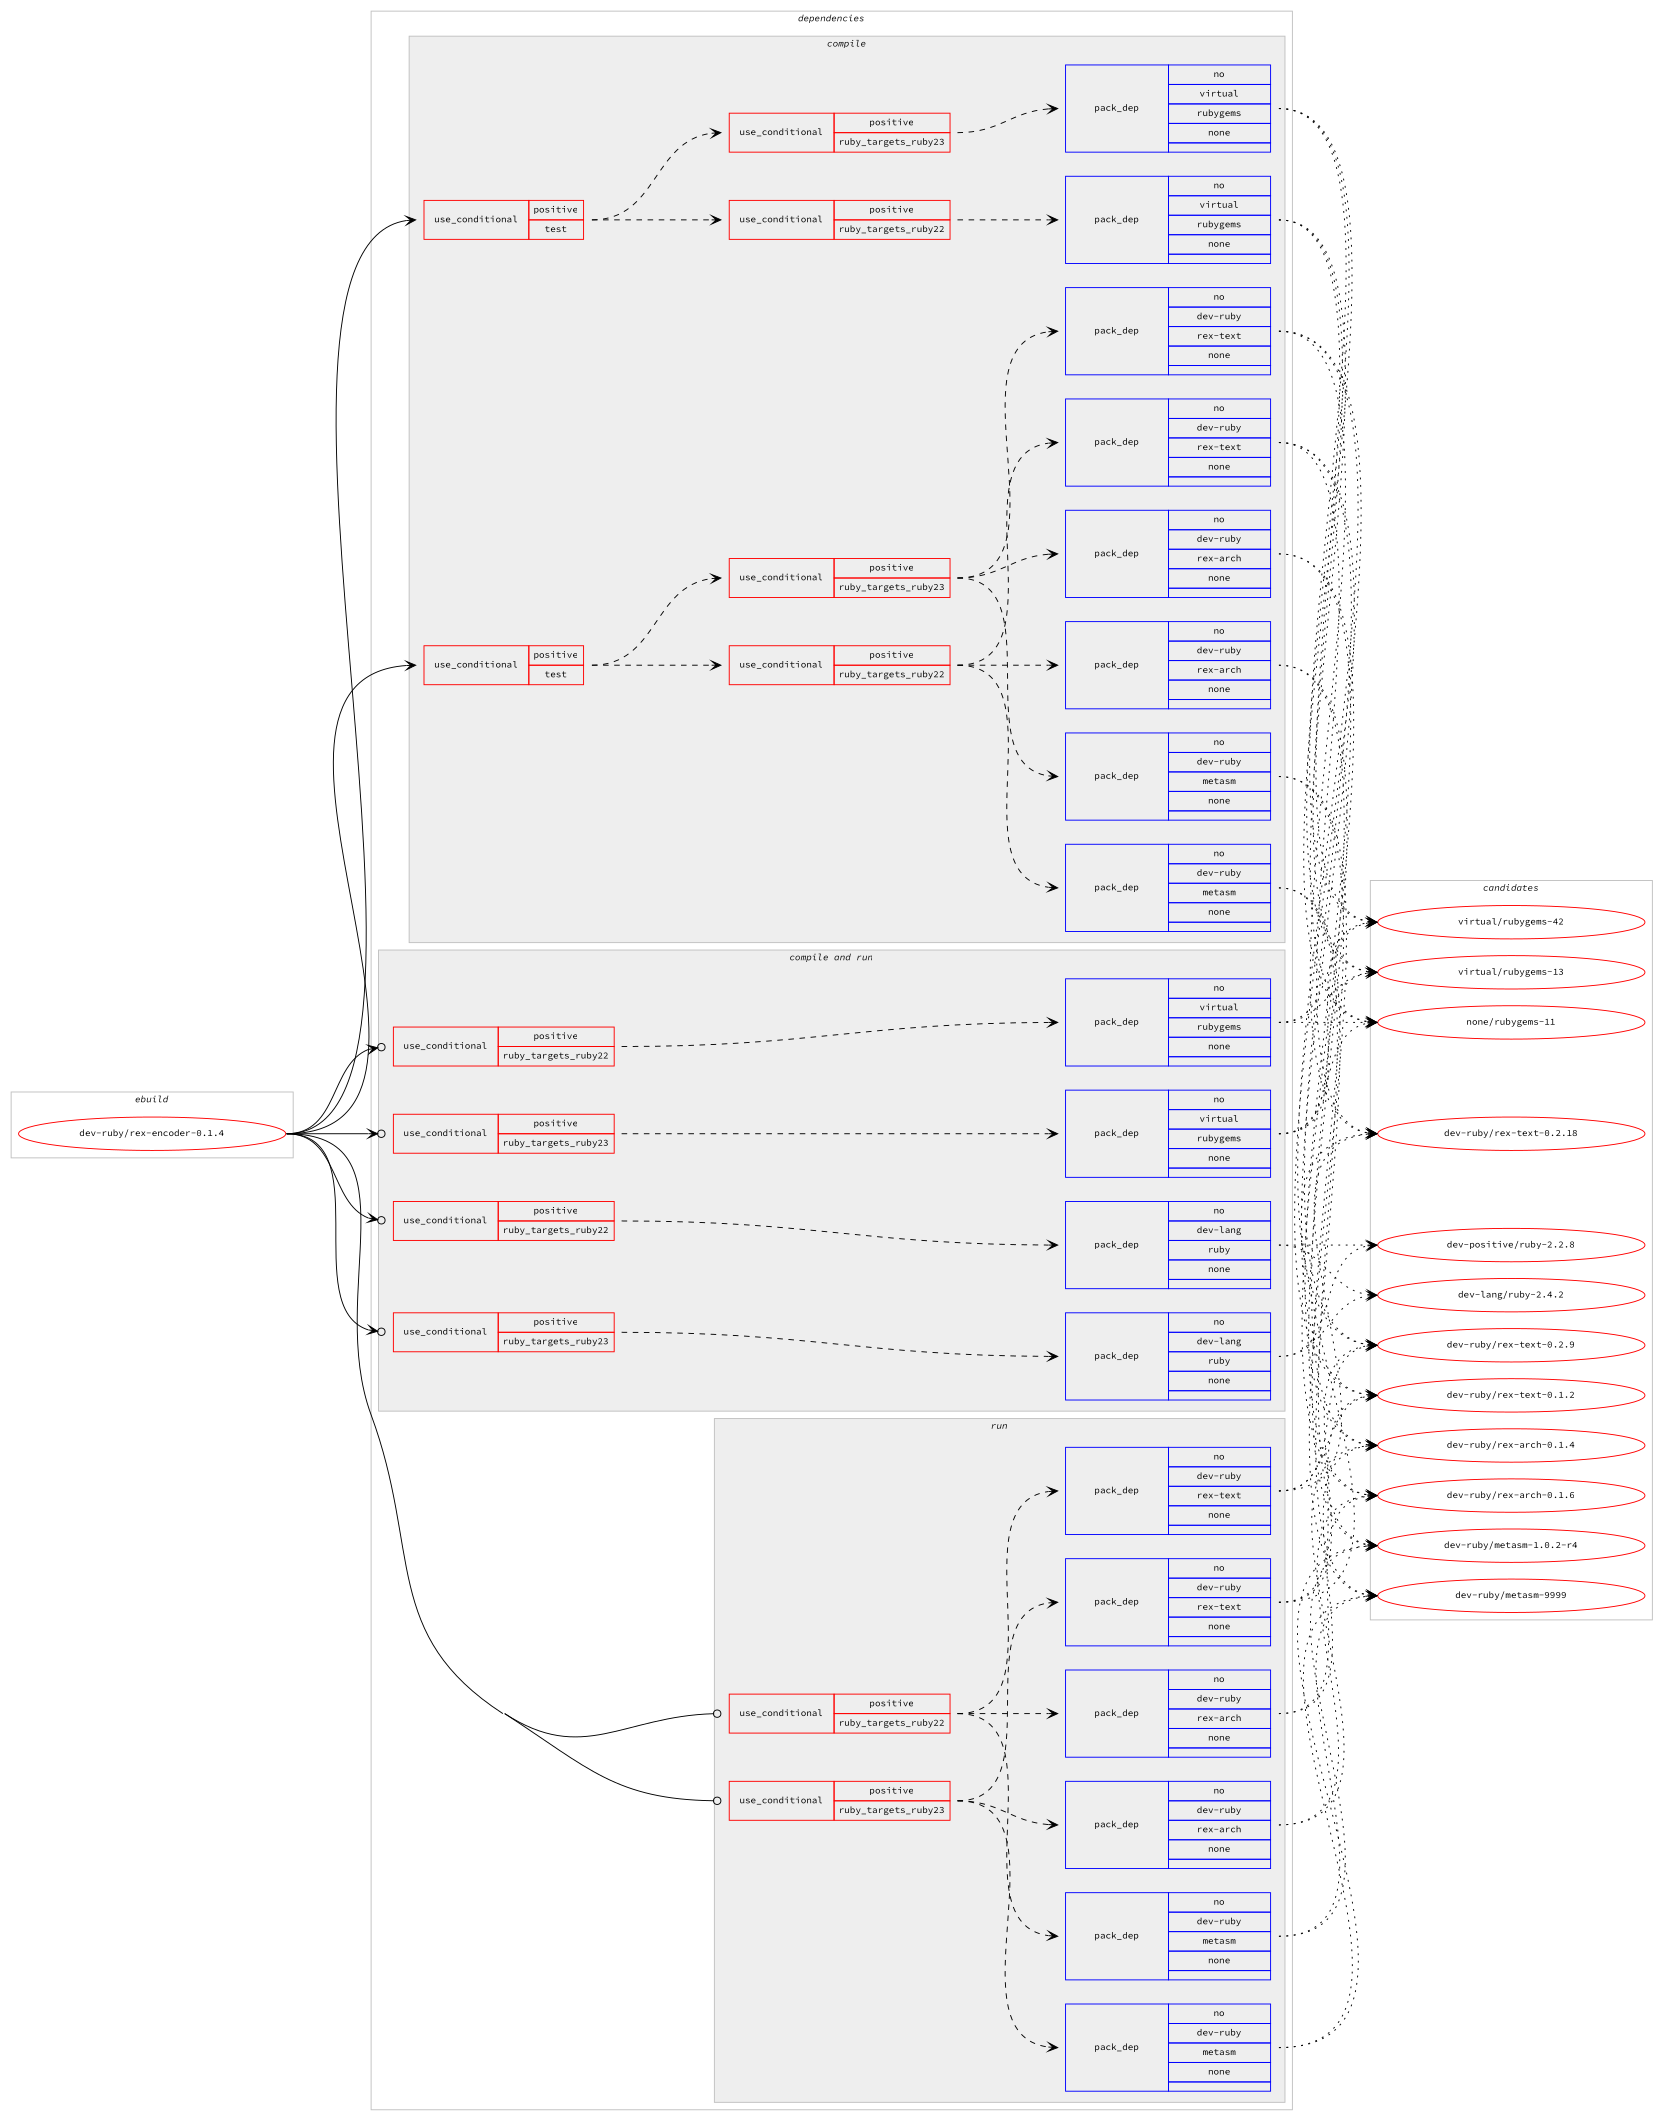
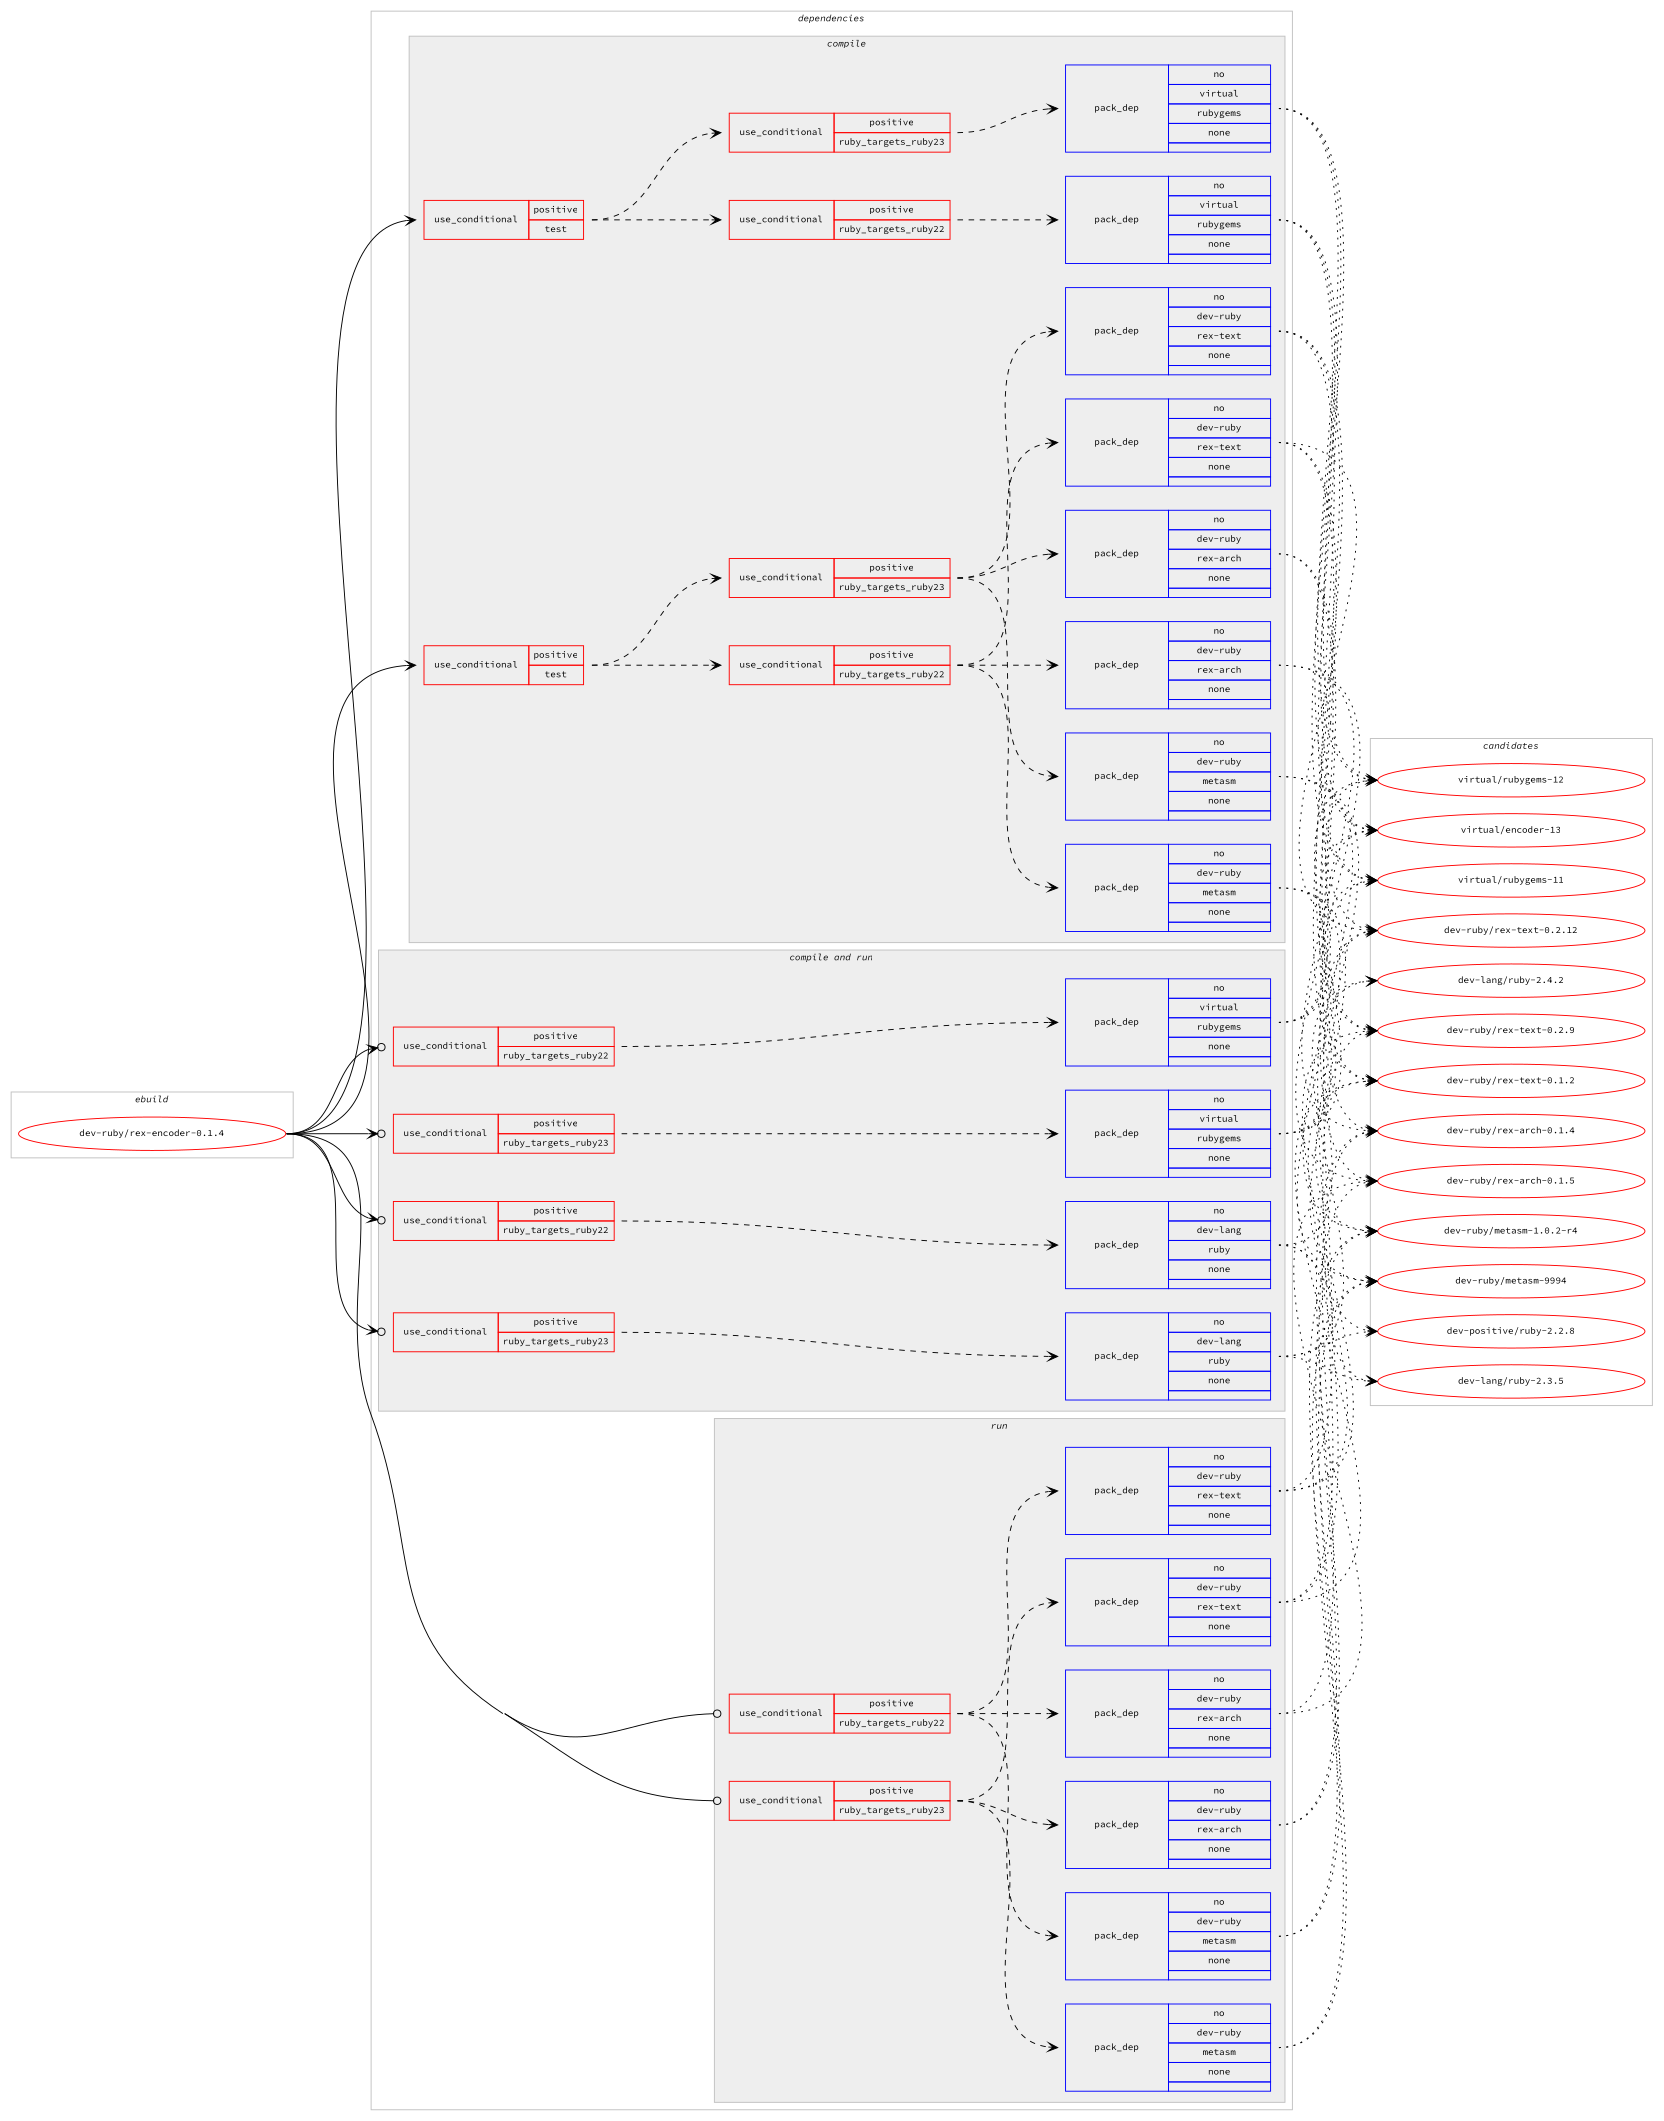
node "virtual/rubygems-42": label "virtual/rubygems-42" -> "virtual/rubygems-12"
node "virtual/rubygems-13": label "virtual/rubygems-13" -> "virtual/encoder-13"
node "none/rubygems-11": label "none/rubygems-11" -> "virtual/rubygems-11"
node "dev-ruby/rex-text-0.2.18": label "dev-ruby/rex-text-0.2.18" -> "dev-ruby/rex-text-0.2.12"
node "dev-lang/ruby-2.3.5": added
node "dev-ruby/rex-arch-0.1.6": label "dev-ruby/rex-arch-0.1.6" -> "dev-ruby/rex-arch-0.1.5"
node "dev-ruby/metasm-9999": label "dev-ruby/metasm-9999" -> "dev-ruby/metasm-9994"
